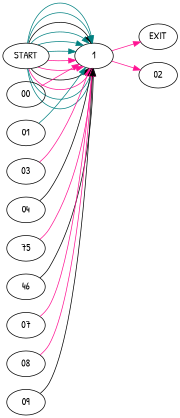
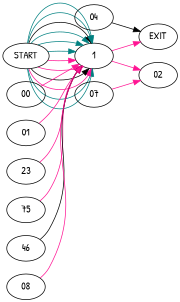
edge "01" -> "1": color teal -> deeppink
edge "04" -> "1": now "04" -> "EXIT"
node "03": label "03" -> "23"
edge "07" -> "1": now "07" -> "02"
node "09": removed
